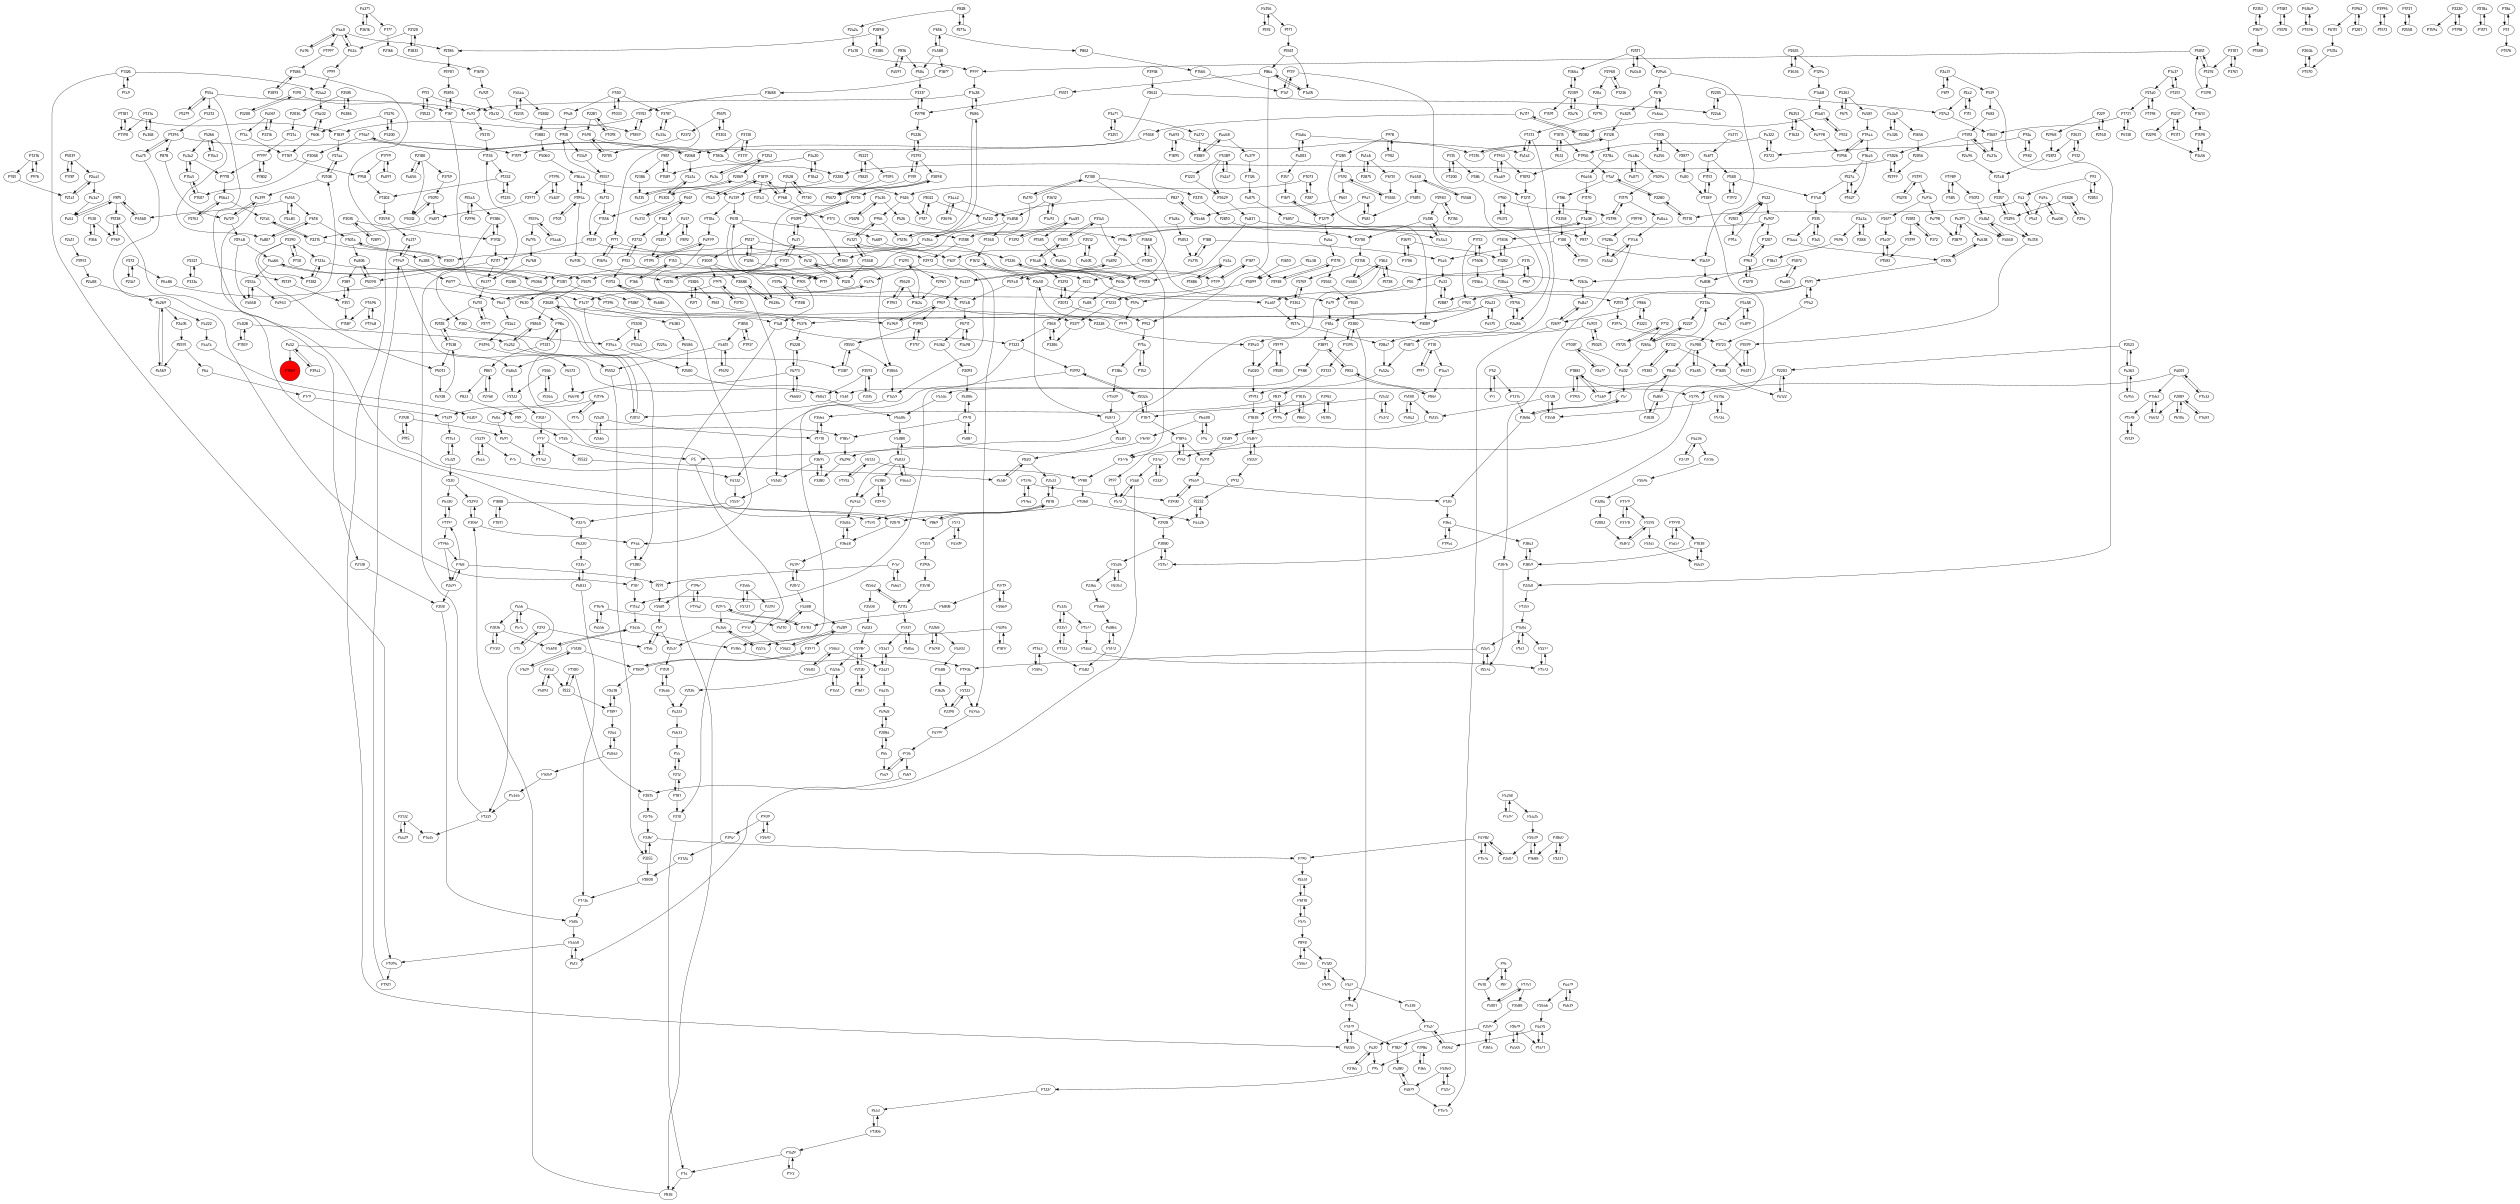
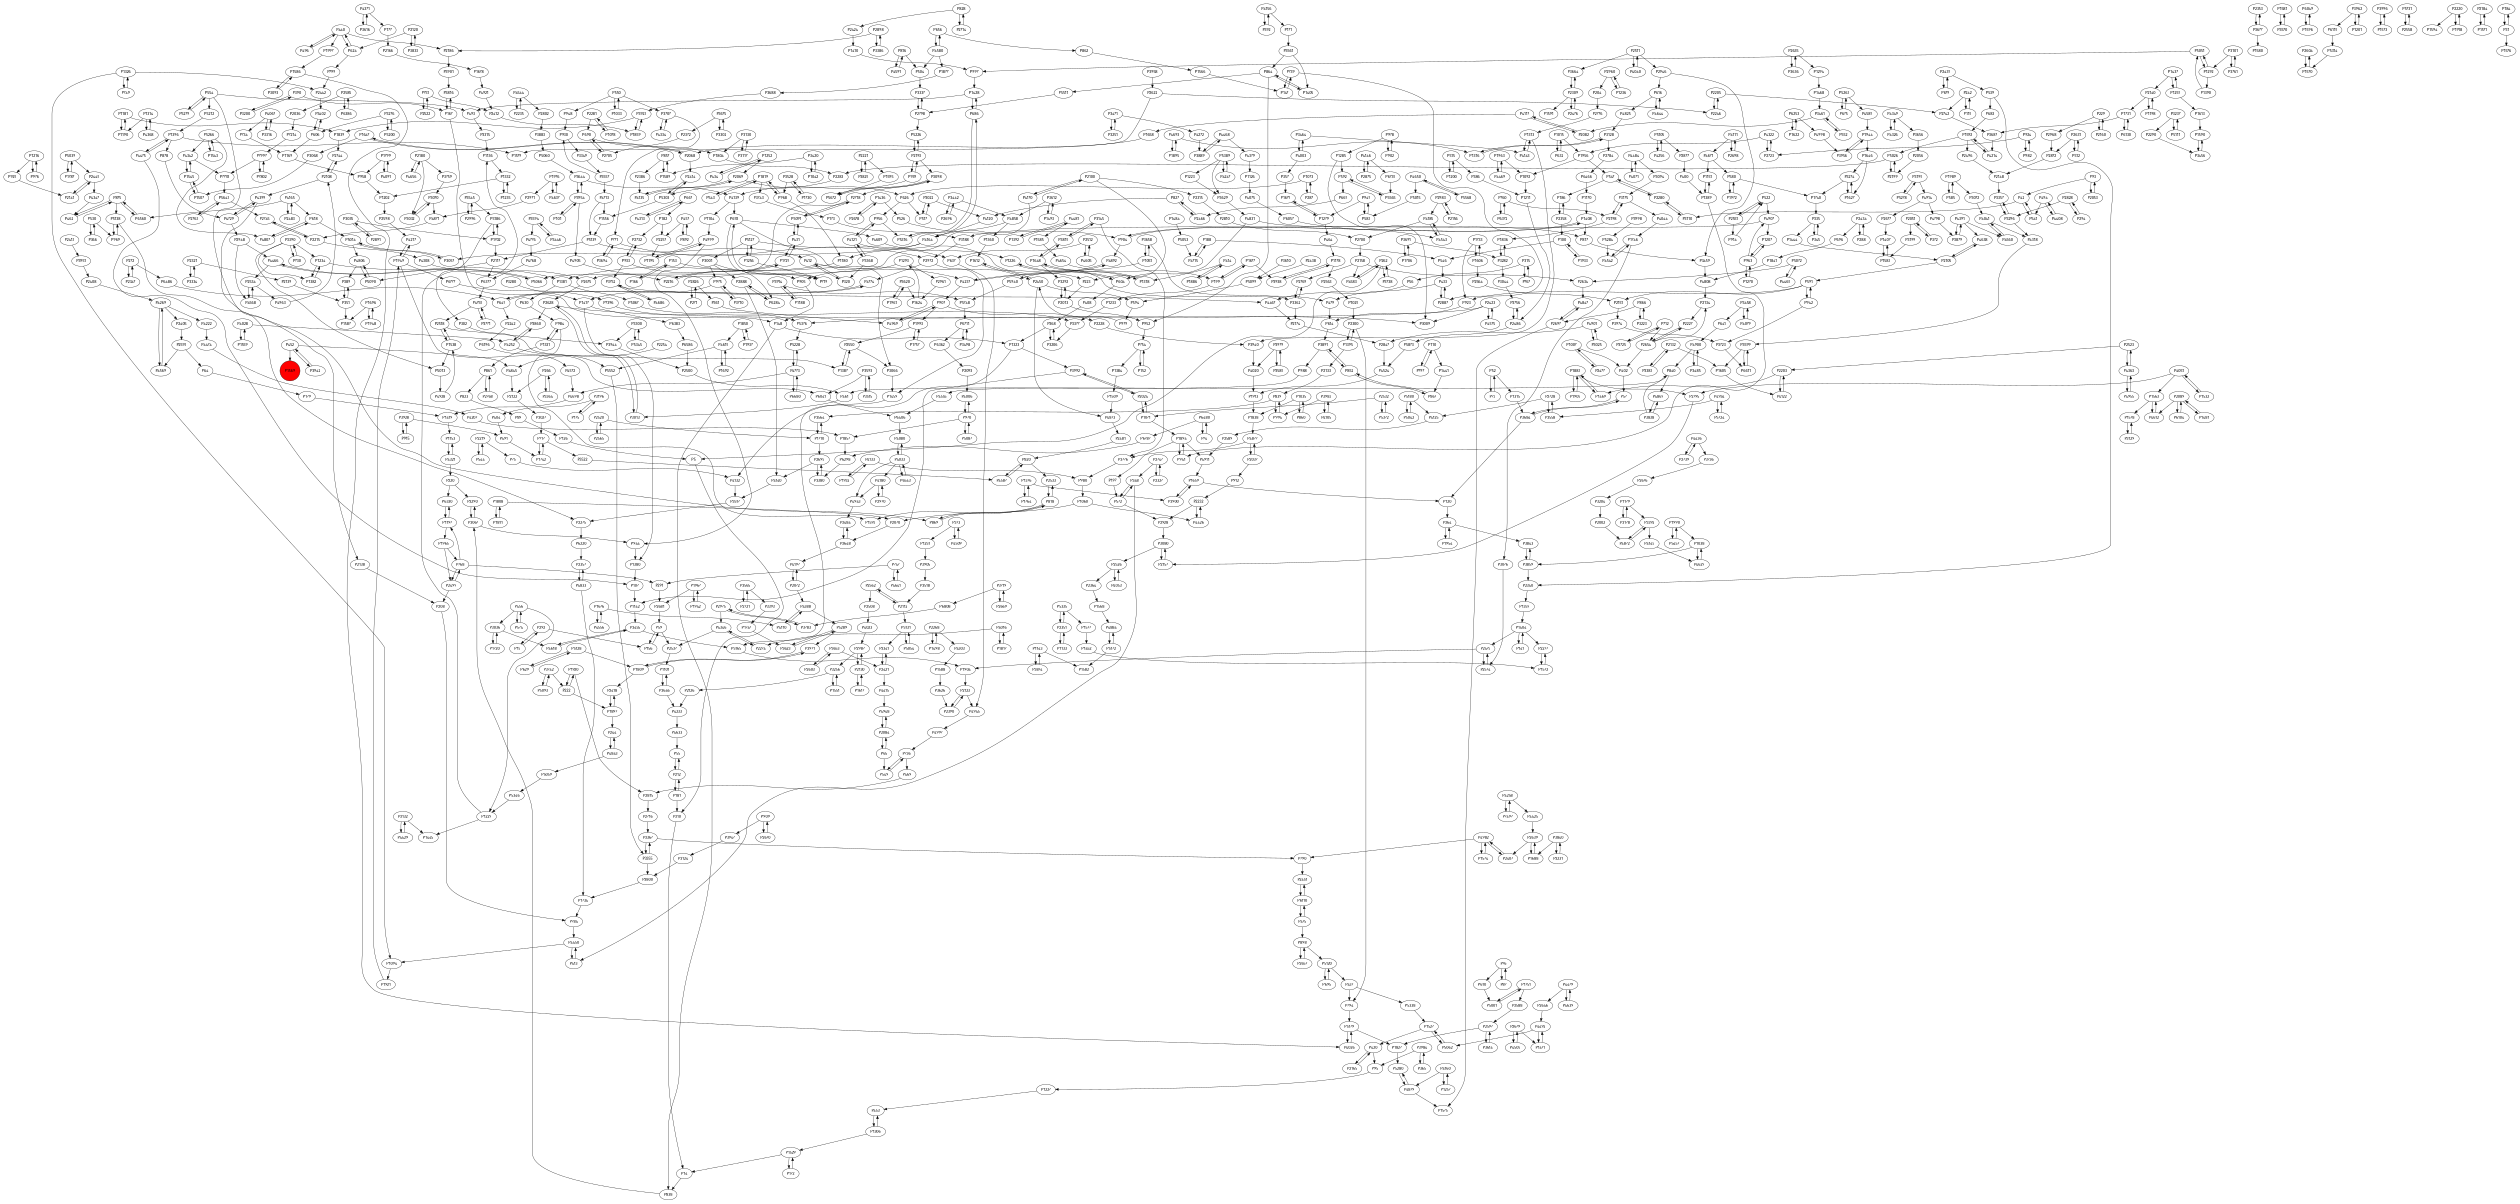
node "P2698": added
node "P9318": label "P9318" -> "P1318"
node "P484": label "P484" -> "P784"
